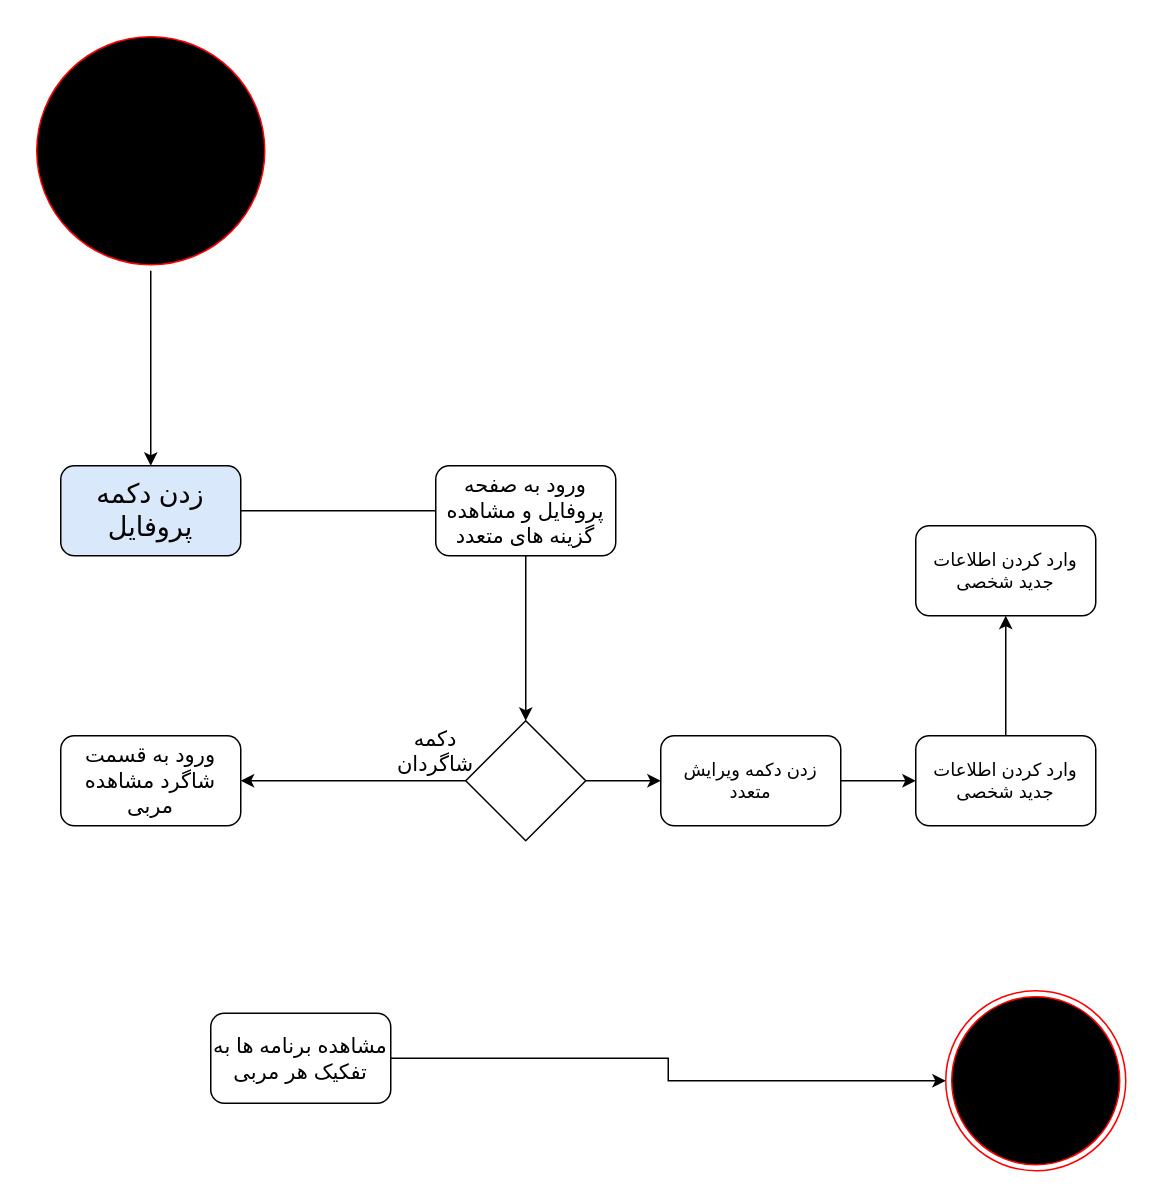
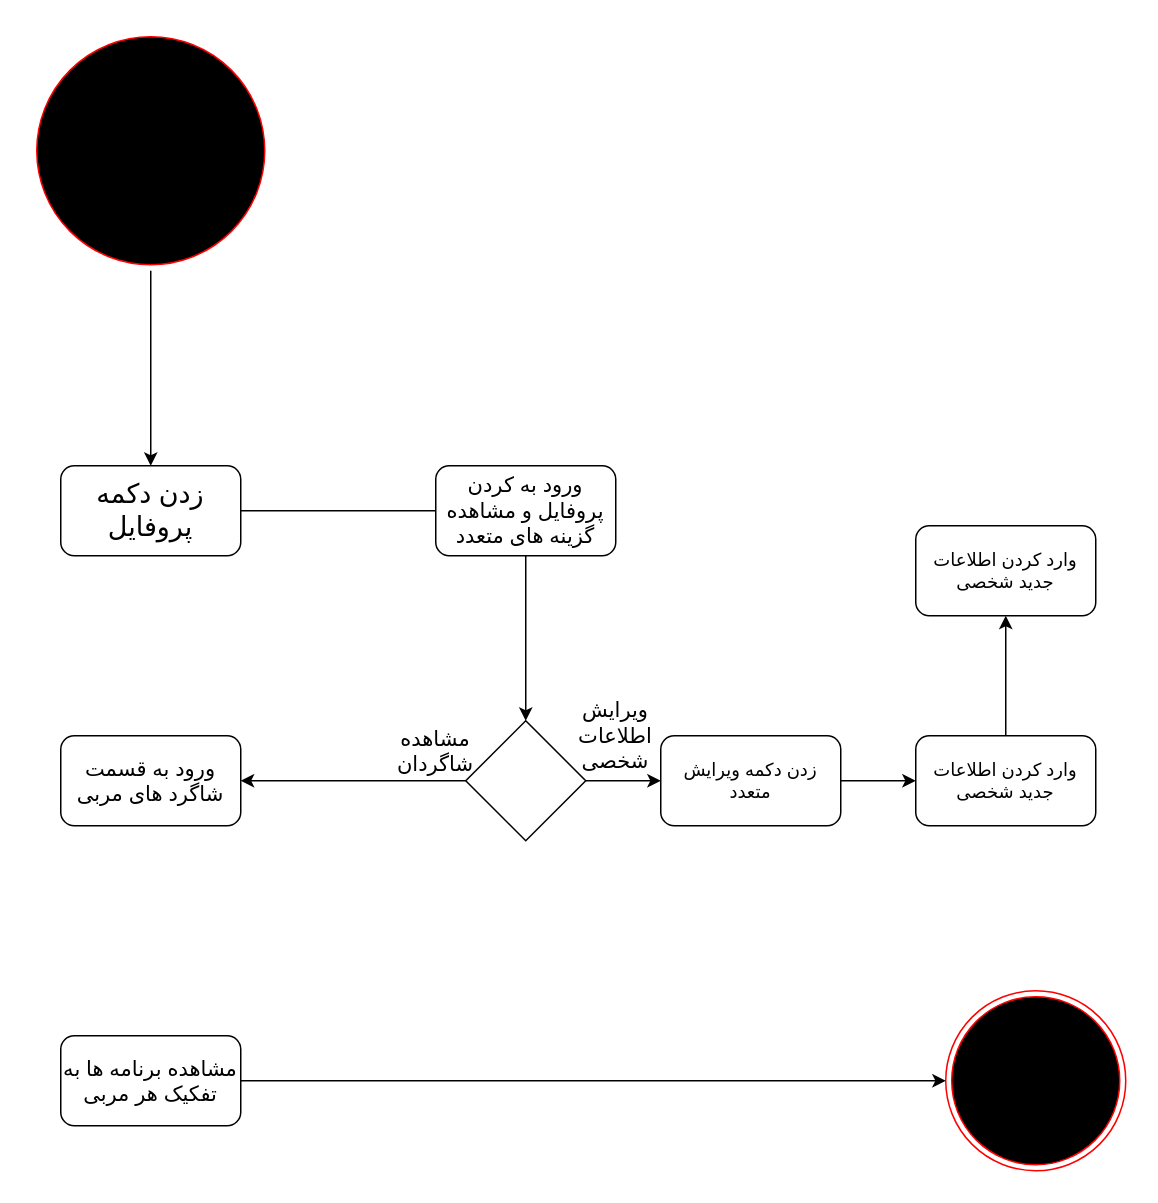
node "زدن دکمه پروفایل": fillcolor #dae8fc -> #ffffff
node "ورود به صفحه پروفایل و مشاهده گزینه های متعدد": label "ورود به صفحه پروفایل و مشاهده گزینه های متعدد" -> "ورود به کردن پروفایل و مشاهده گزینه های متعدد"
node "ویرایش اطلاعات شخصی": added
node "دکمه شاگردان": label "دکمه شاگردان" -> "مشاهده شاگردان"
node "ورود به قسمت شاگرد مشاهده مربی": label "ورود به قسمت شاگرد مشاهده مربی" -> "ورود به قسمت شاگرد های مربی"
node "مشاهده برنامه ها به تفکیک هر مربی": moved (301, 1058) -> (151, 1081)
